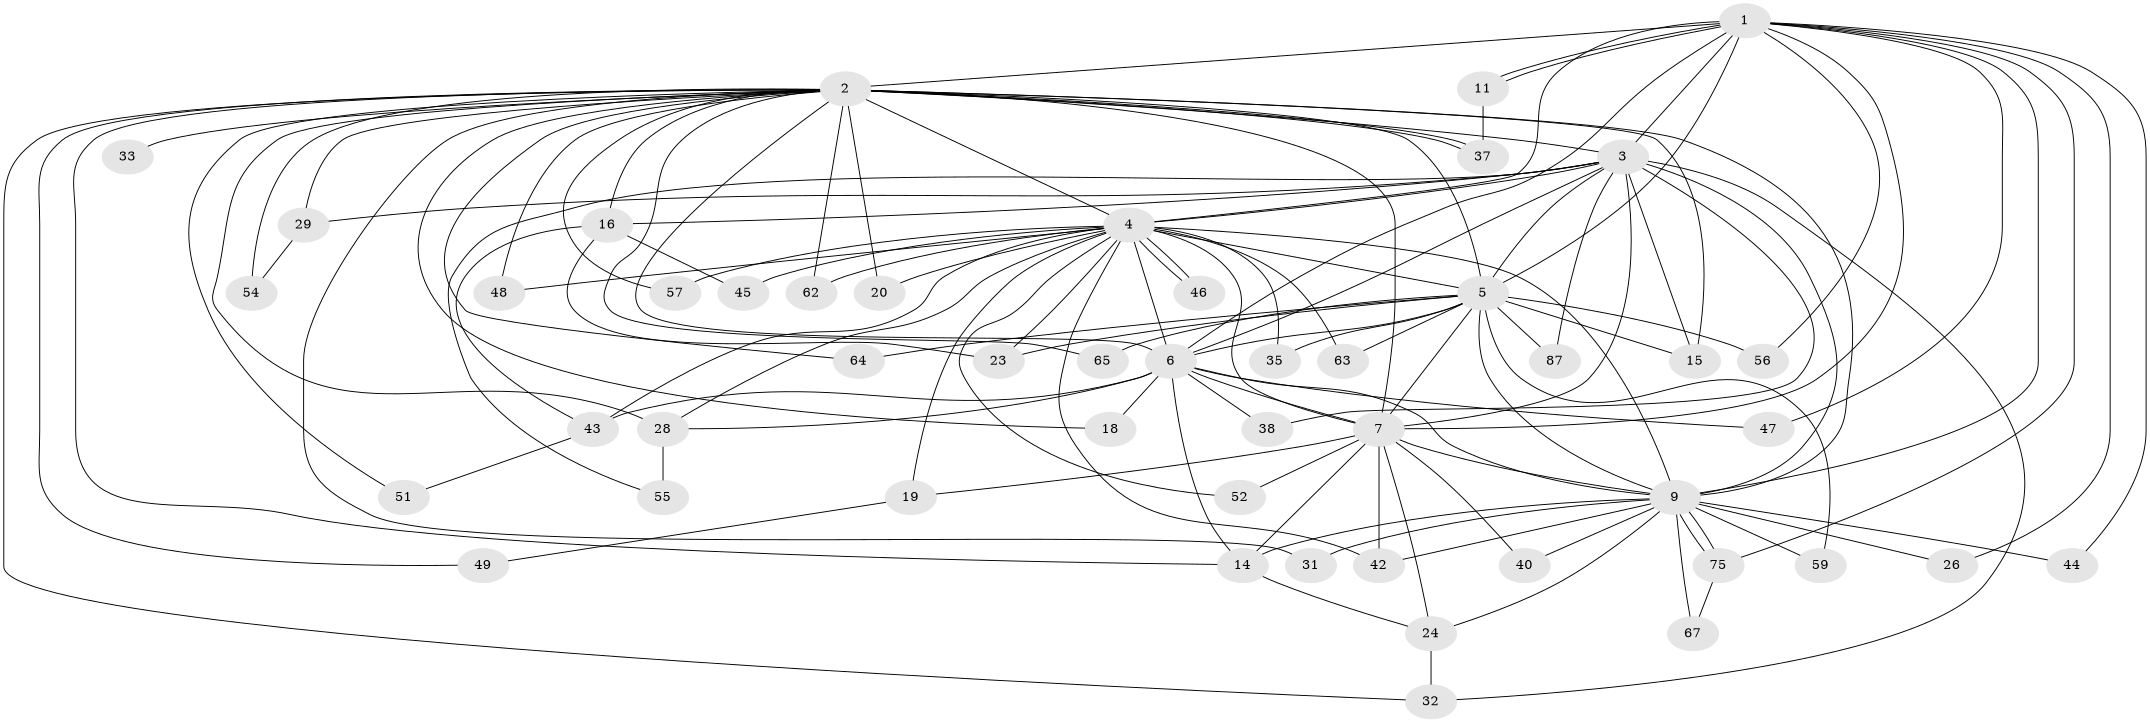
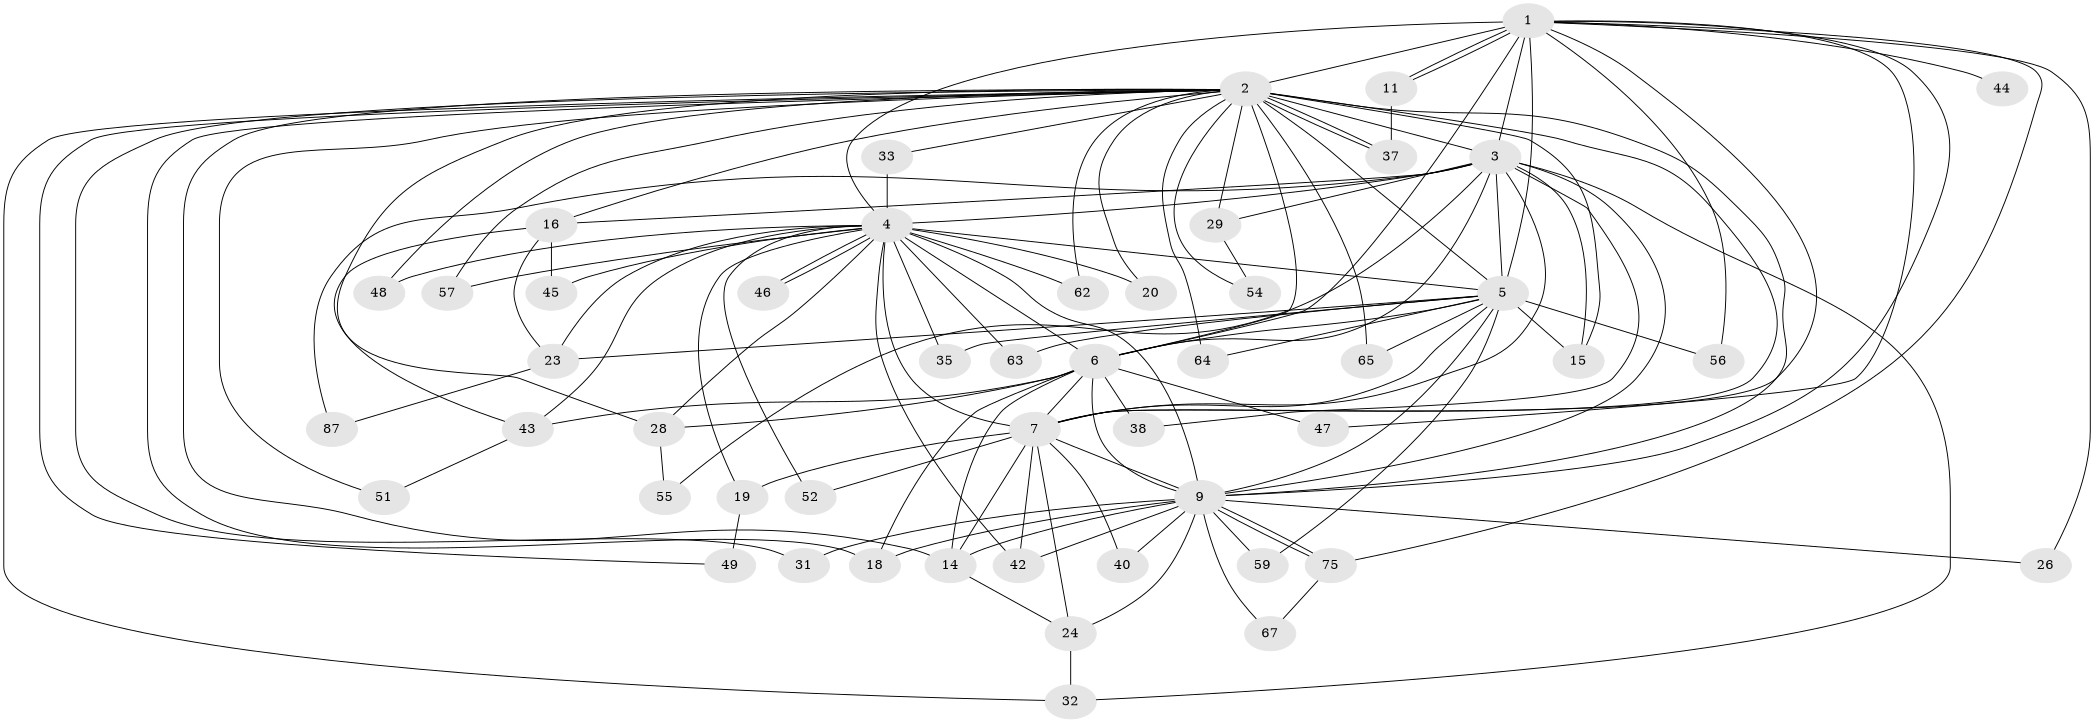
edge "2" -- "4": now "33" -- "4"
edge "5" -- "87": now "23" -- "87"
edge "9" -- "44": now "9" -- "18"
